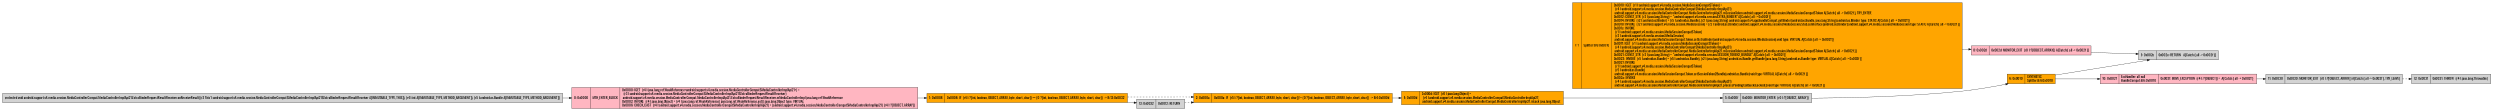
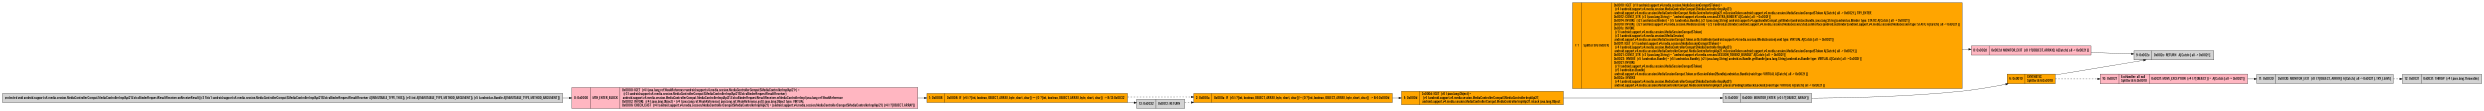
edge "6: 0x0010" -> "10: 0x002f": style solid -> dashed
node "10: 0x002f": text "BundleCompat:B:6:0x0010" -> "Splitter:B:6:0x0010"
